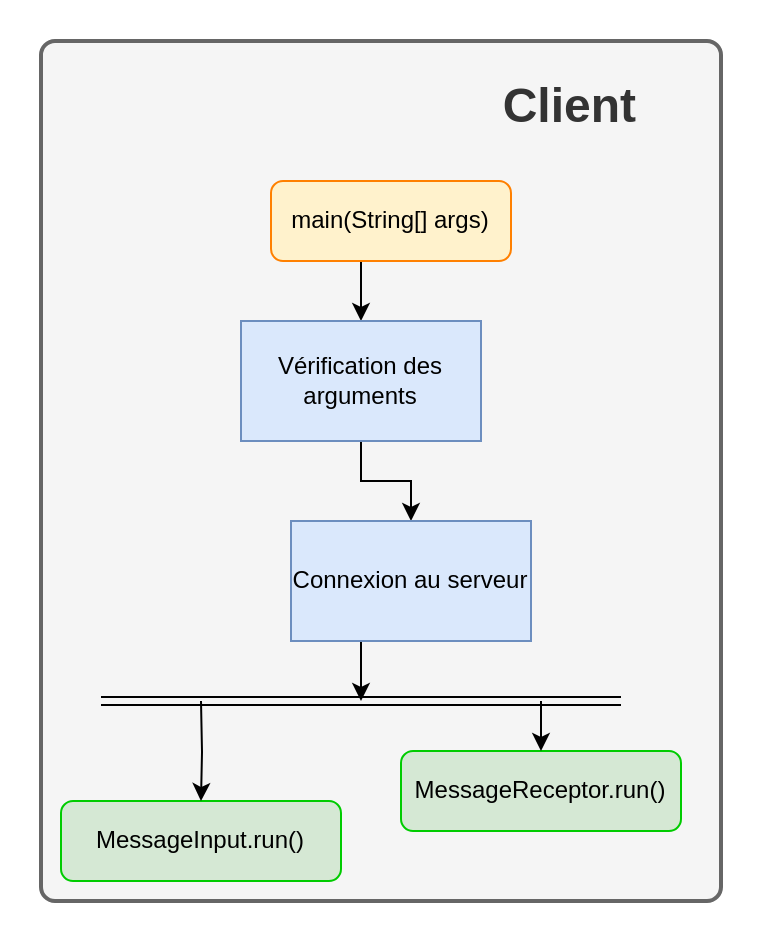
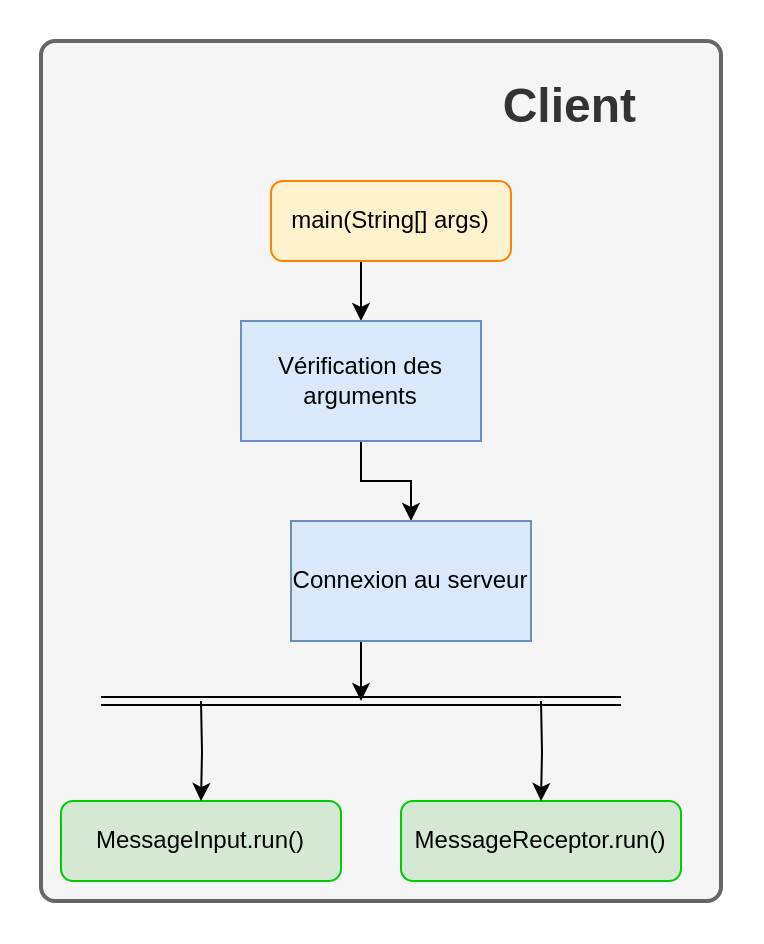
node "MessageReceptor.run()": moved (541, 791) -> (541, 841)
